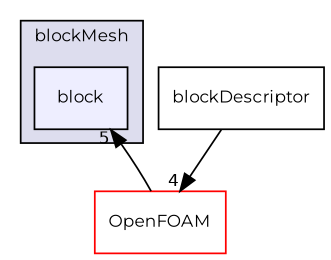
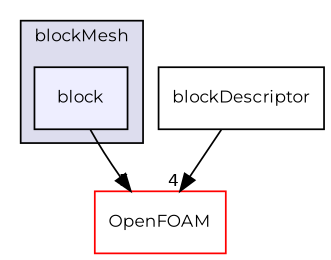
edge "OpenFOAM" -> "block": reversed
